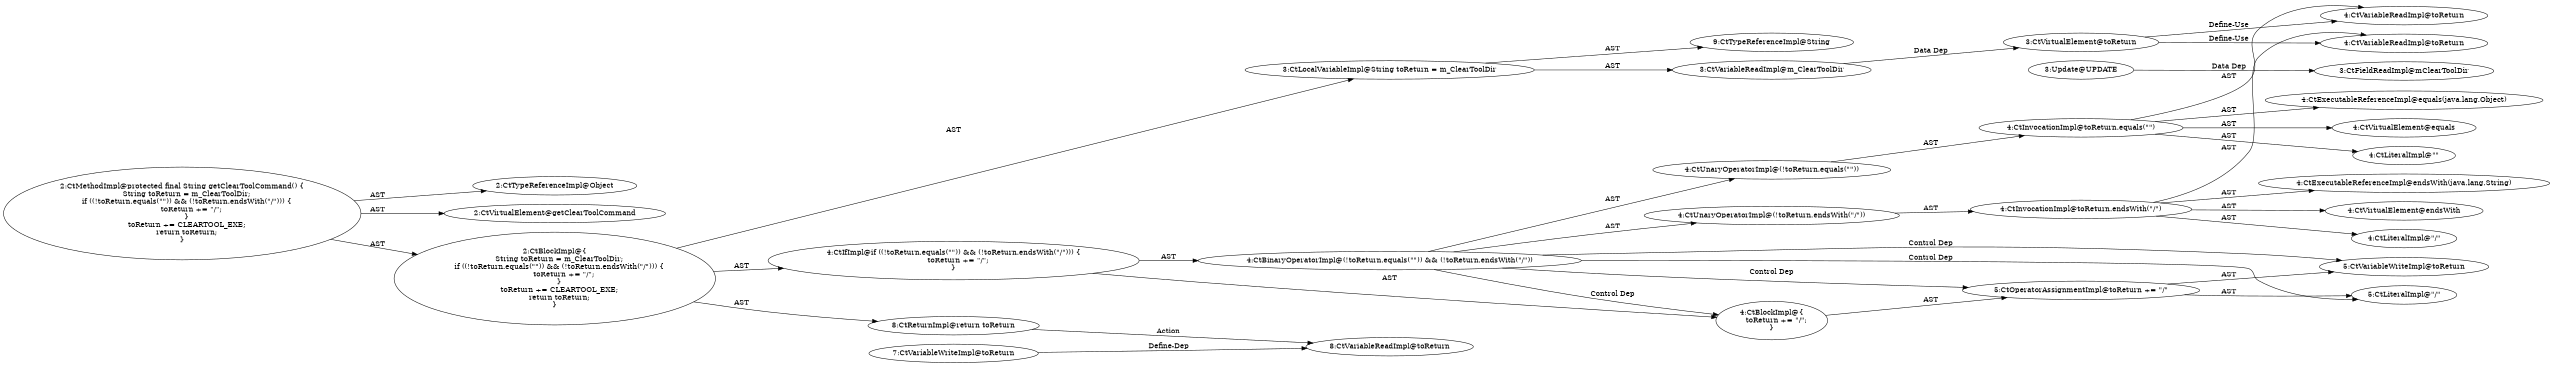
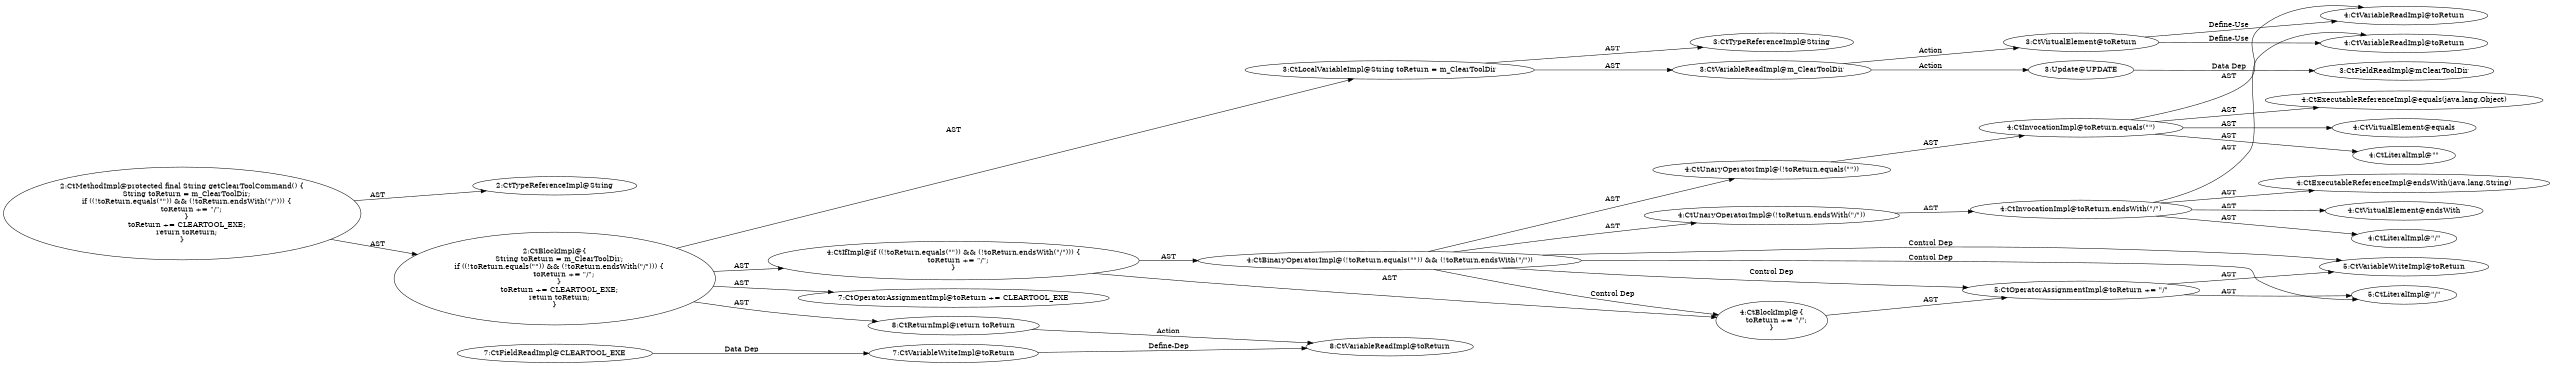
node "9:CtTypeReferenceImpl@String": label "9:CtTypeReferenceImpl@String" -> "3:CtTypeReferenceImpl@String"
edge "3:CtVariableReadImpl@m_ClearToolDir" -> "3:CtVirtualElement@toReturn": label "Data Dep" -> "Action"
edge "3:CtVariableReadImpl@m_ClearToolDir" -> "3:Update@UPDATE": added, label "Action"
node "2:CtTypeReferenceImpl@Object": label "2:CtTypeReferenceImpl@Object" -> "2:CtTypeReferenceImpl@String"
node "2:CtVirtualElement@getClearToolCommand": removed
node "7:CtOperatorAssignmentImpl@toReturn += CLEARTOOL_EXE": added
node "7:CtFieldReadImpl@CLEARTOOL_EXE": added
